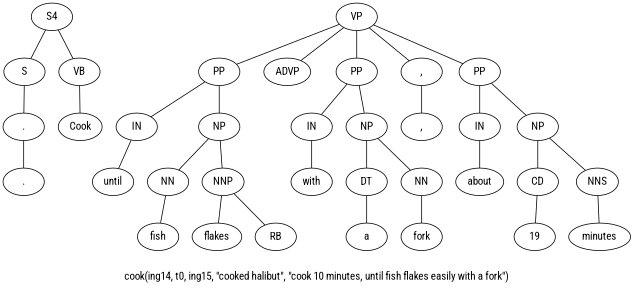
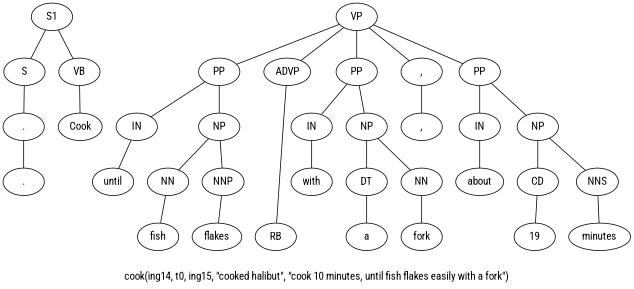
node "S4": label "S4" -> "S1"
edge "NNP" -- "RB": now "ADVP" -- "RB"
